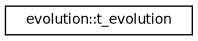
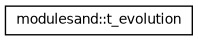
node "evolution::t_evolution": label "evolution::t_evolution" -> "modulesand::t_evolution"
